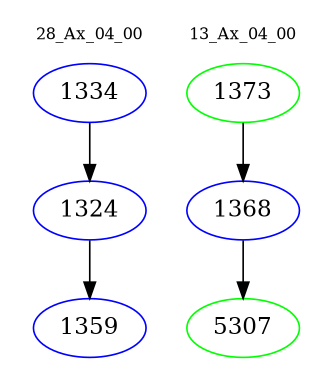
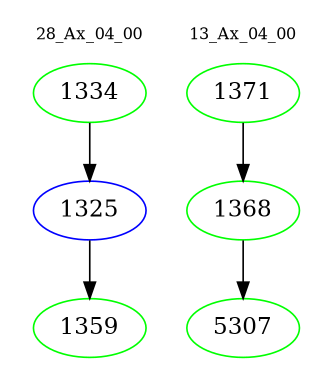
node "1334": color blue -> green
node "1373": label "1373" -> "1371"
node "1324": label "1324" -> "1325"
node "1368": color blue -> green
node "1359": color blue -> green
